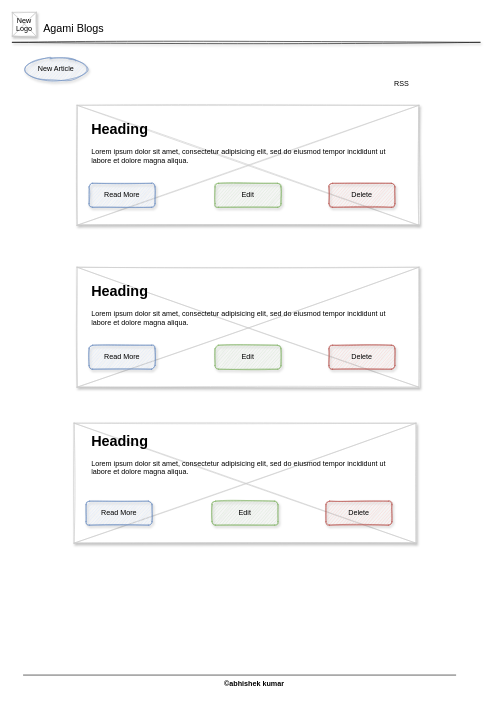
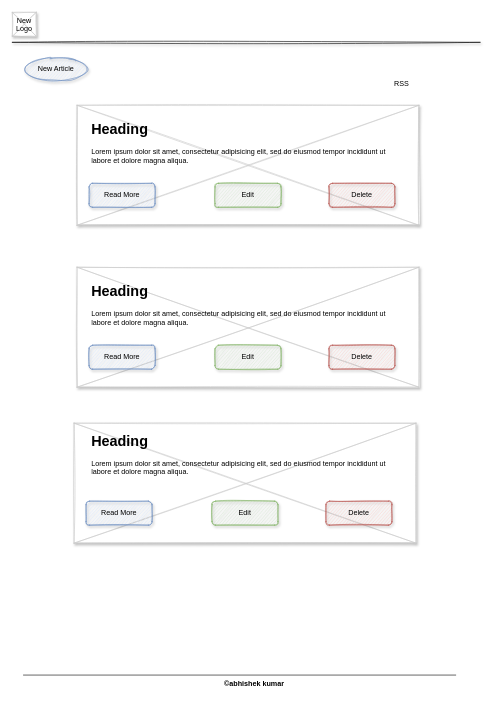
node "Agami Blogs": removed
